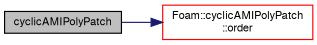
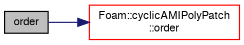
node "cyclicAMIPolyPatch": label "cyclicAMIPolyPatch" -> "order"
